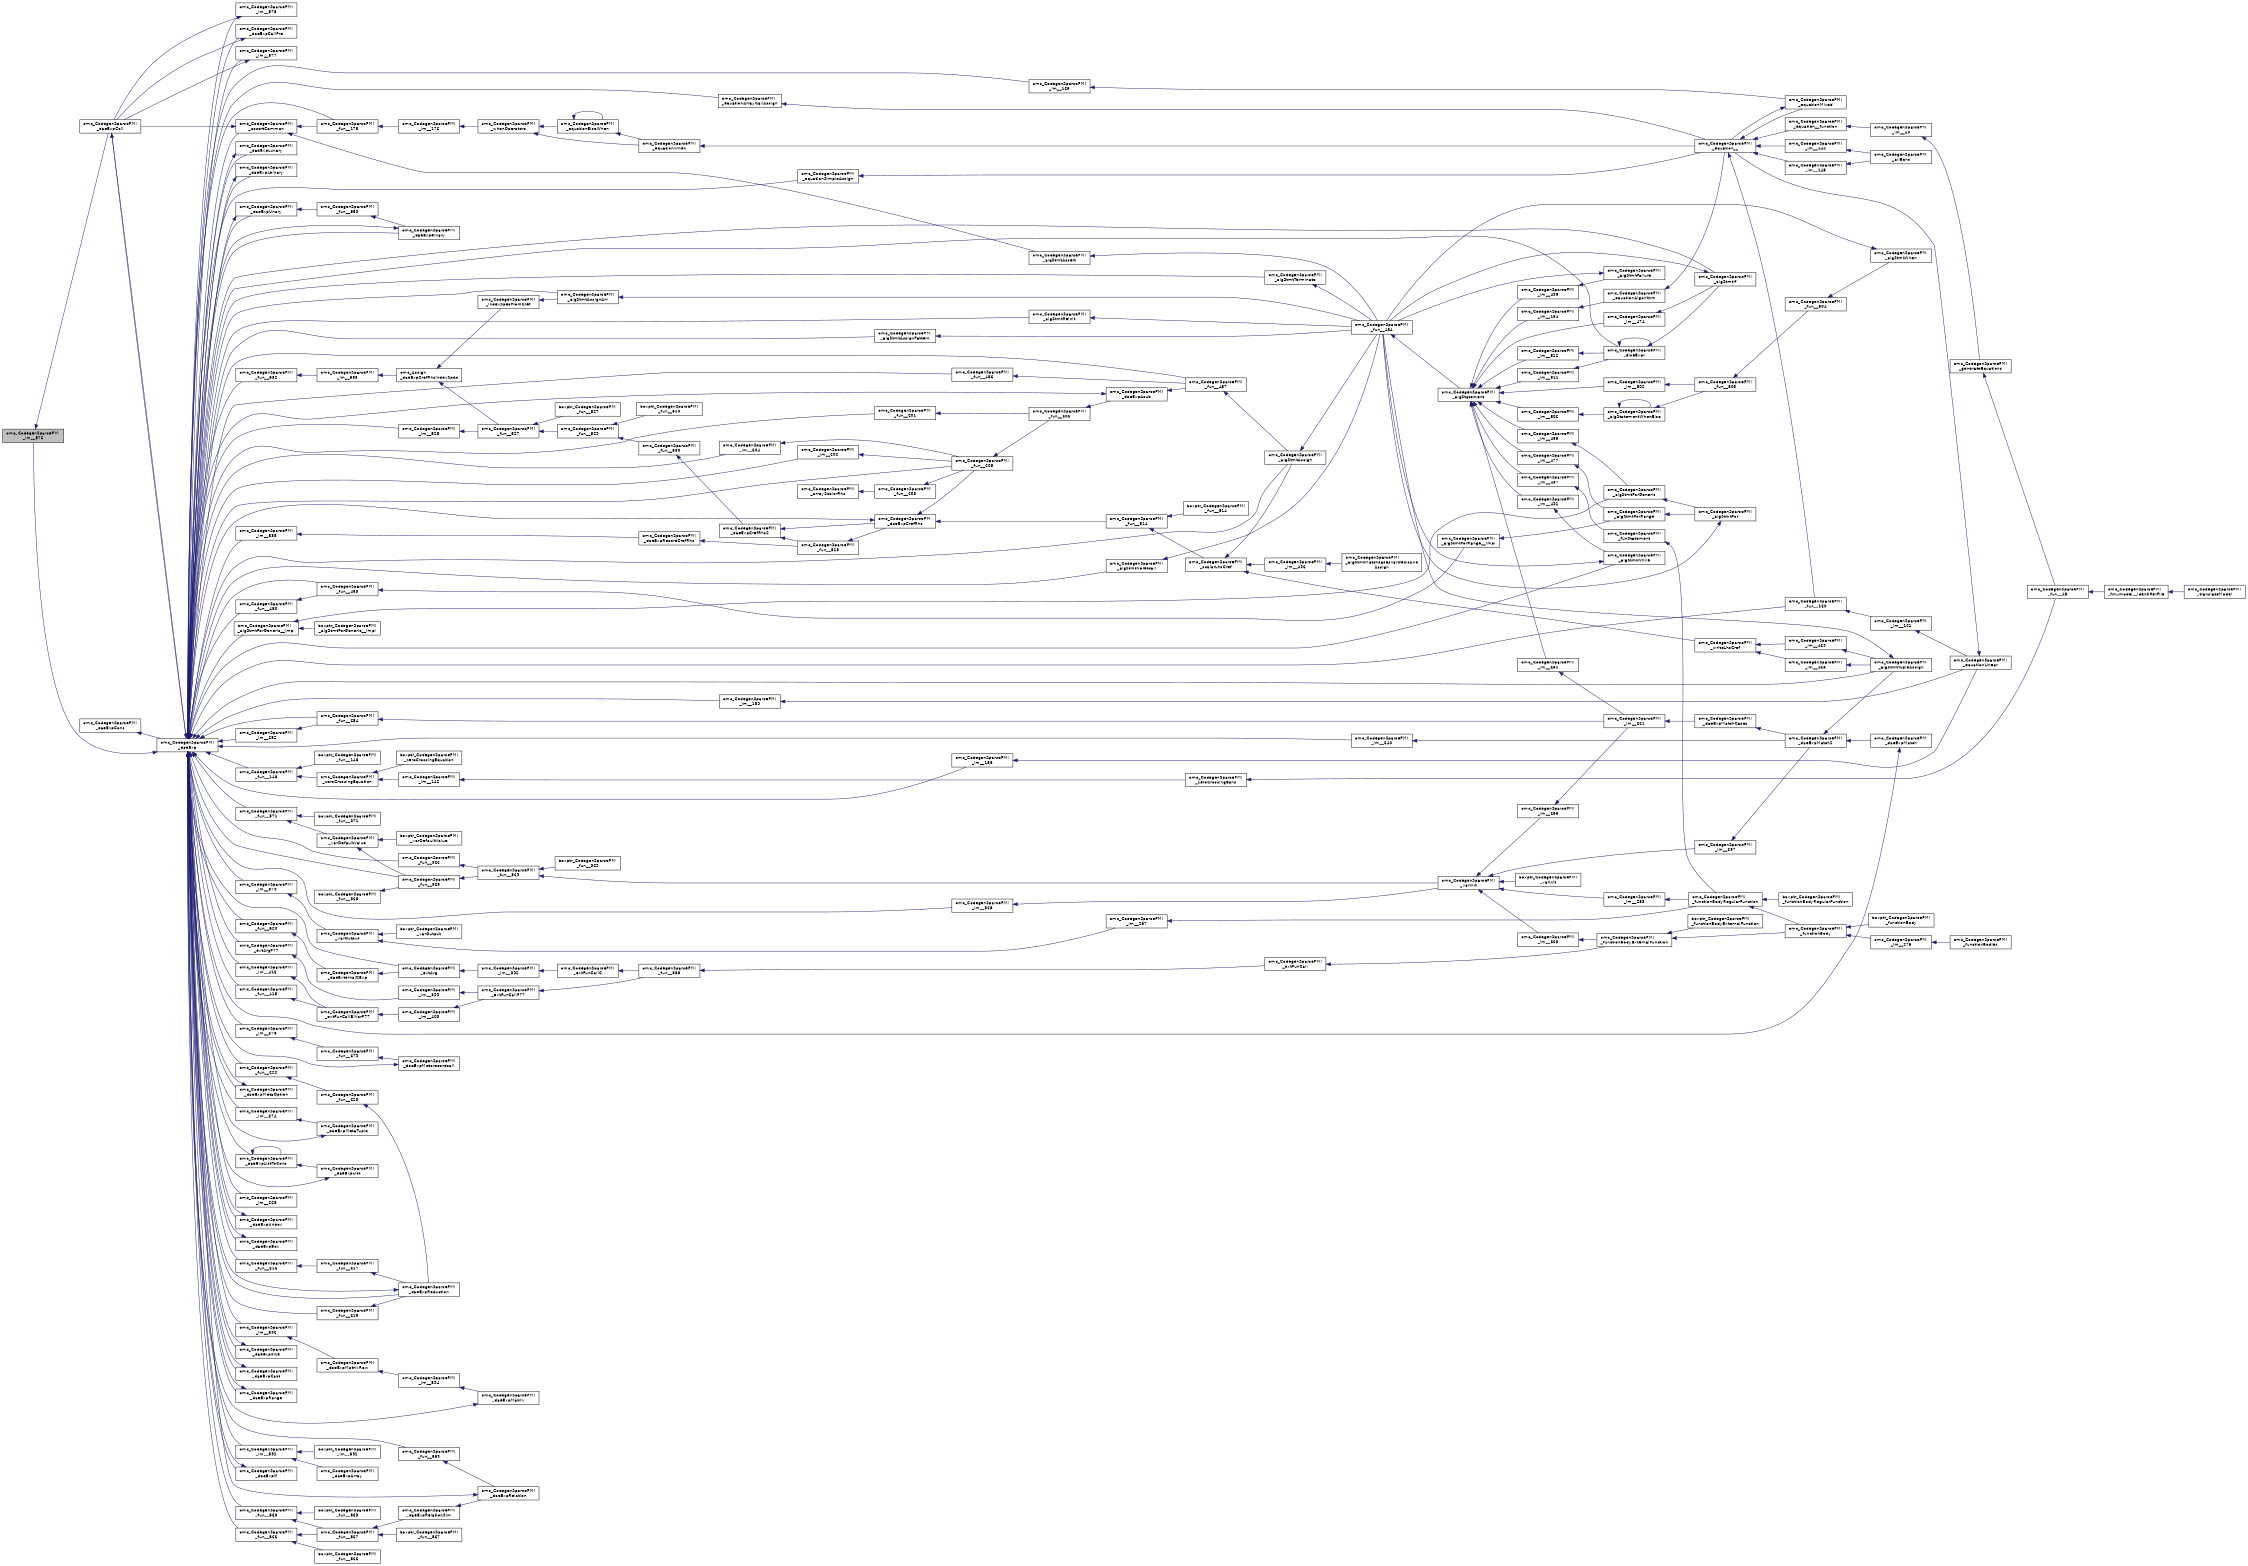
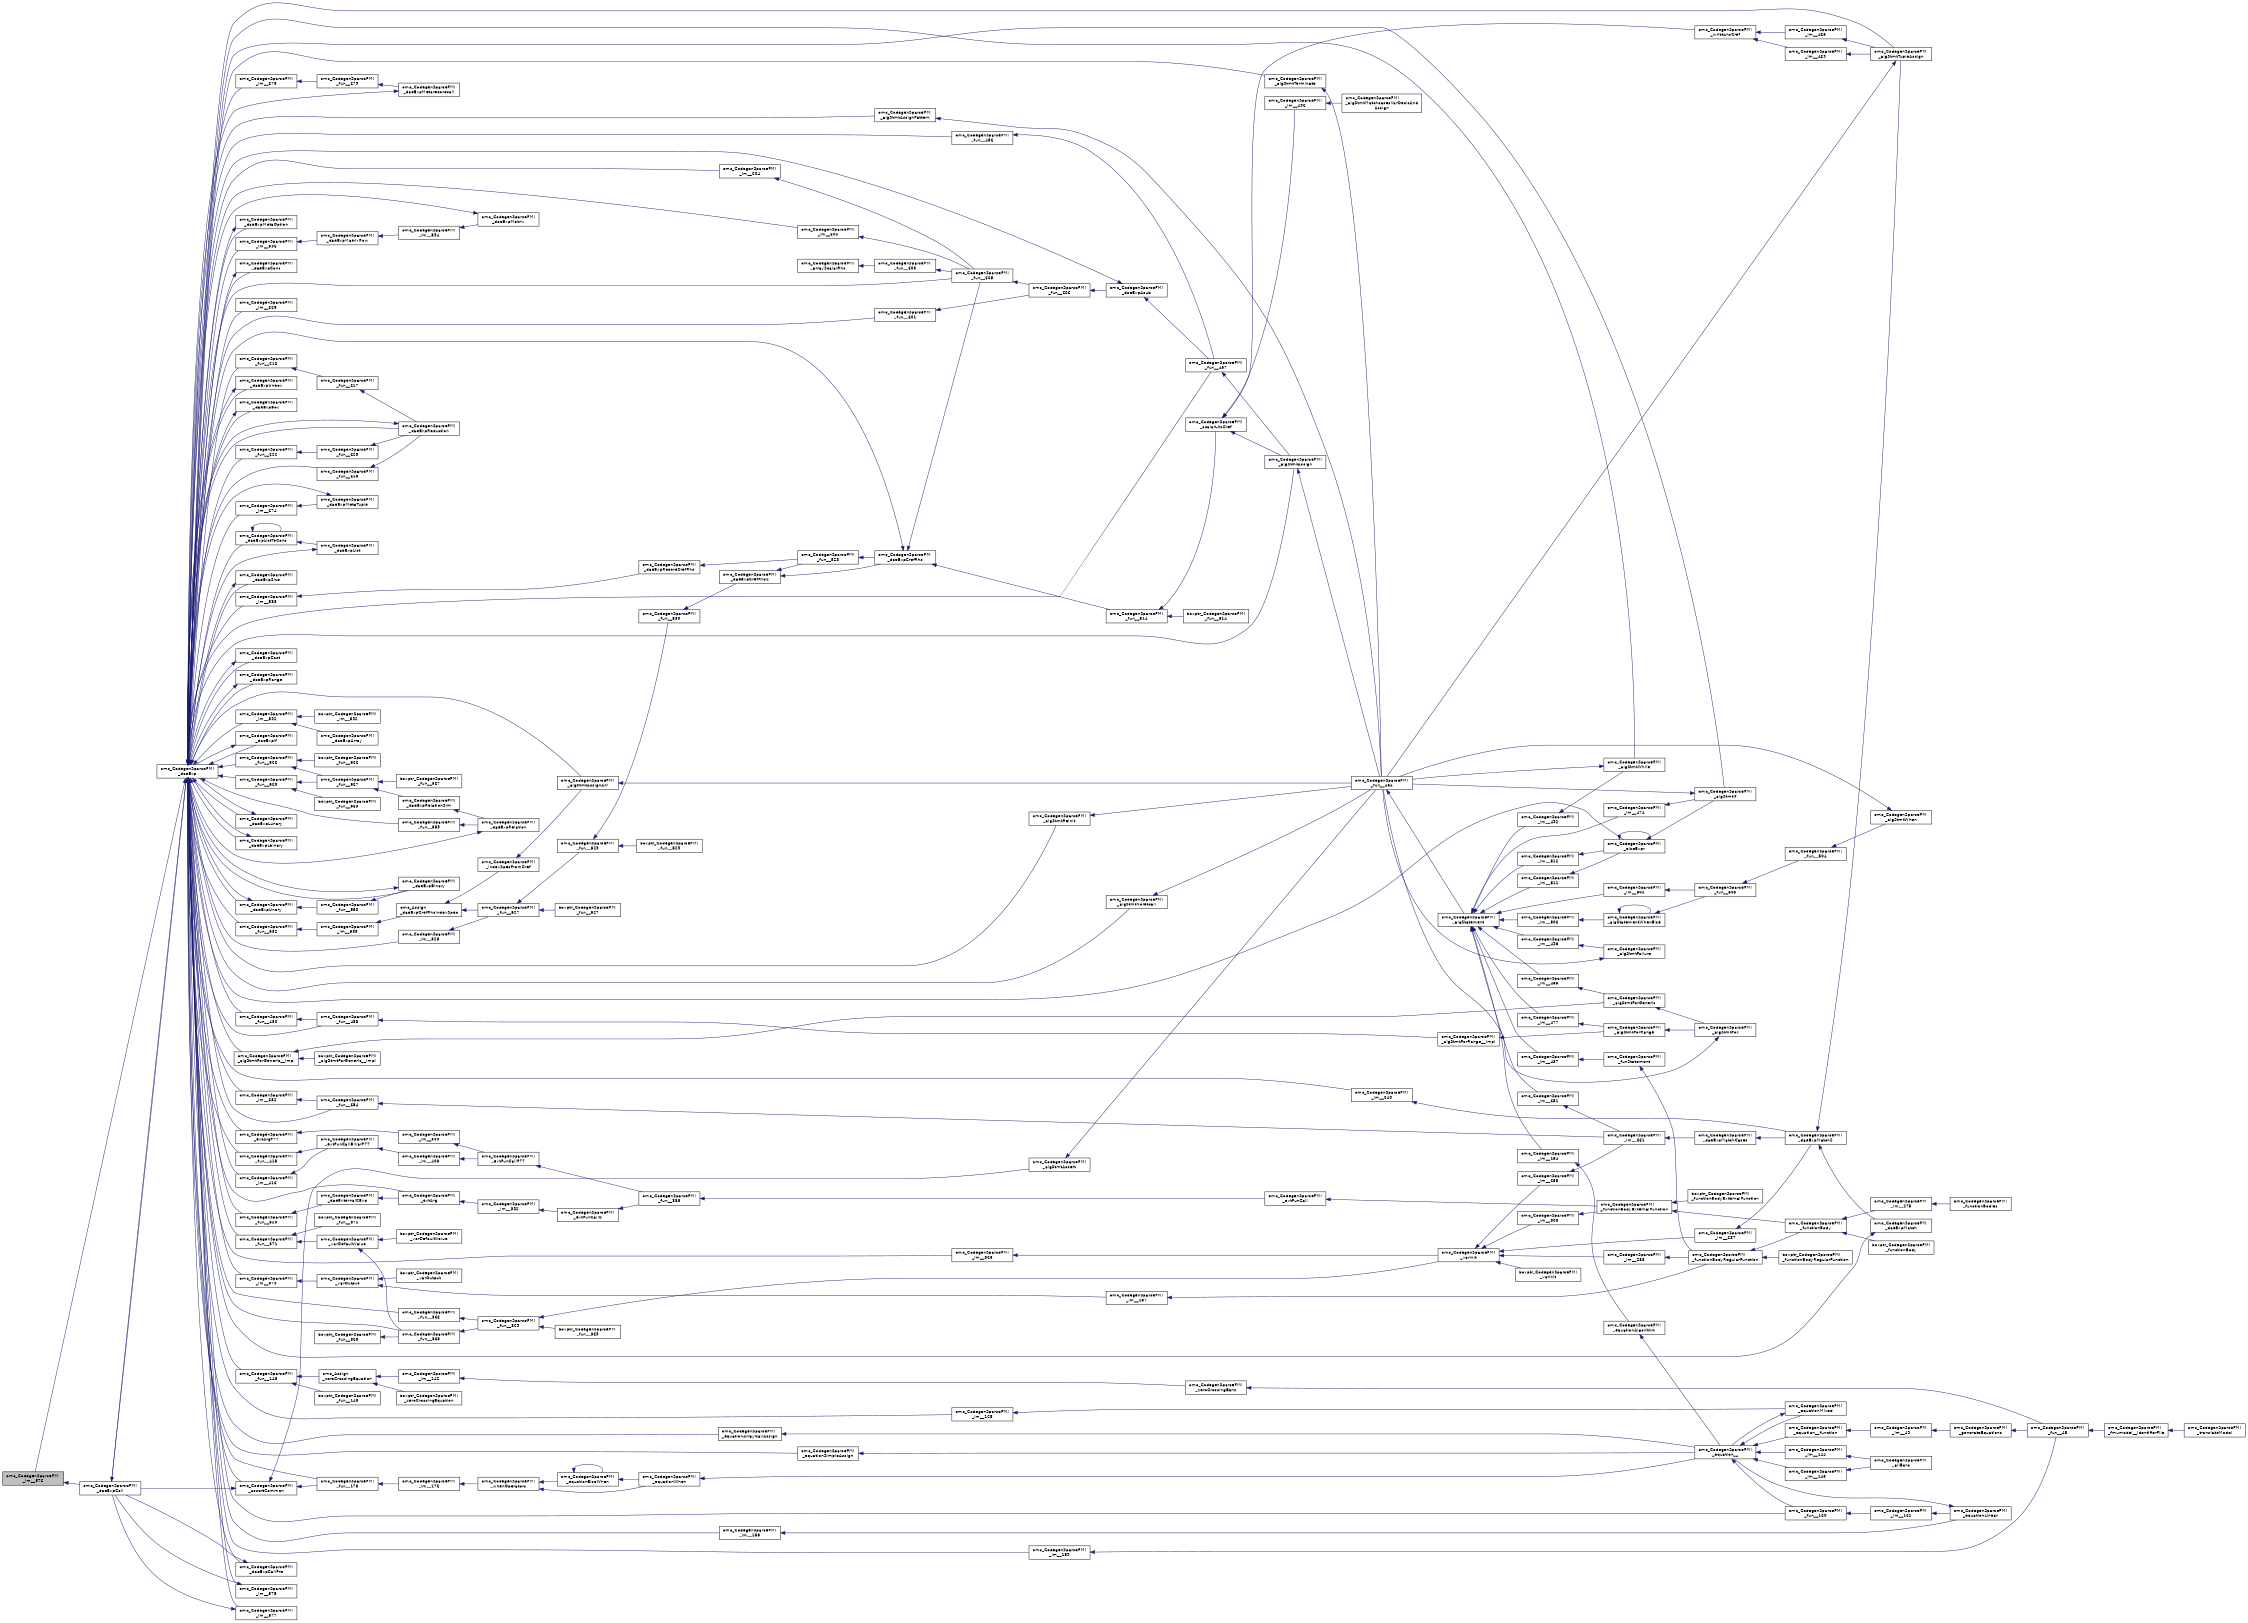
edge "omc_CodegenSparseFMI _daeExpCons" -> "omc_CodegenSparseFMI _daeExp": added
edge "omc_CodegenSparseFMI _equationLinear" -> "omc_CodegenSparseFMI _lm__159": now "omc_CodegenSparseFMI _fun__45" -> "omc_CodegenSparseFMI _lm__159"
node "omc_CodegenSparseFMI _zeroCrossingEquation": label "omc_CodegenSparseFMI _zeroCrossingEquation" -> "omc_Assign _zeroCrossingEquation"
